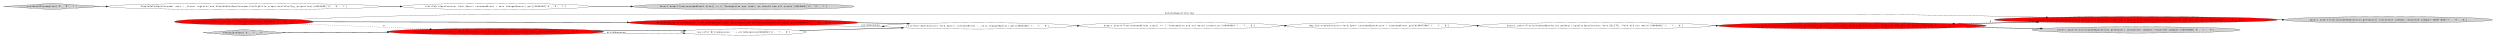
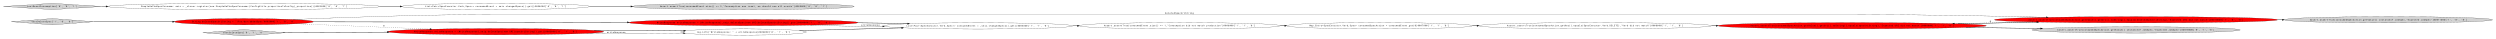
node "testDeleteSpec['1', '0', '0']": added
